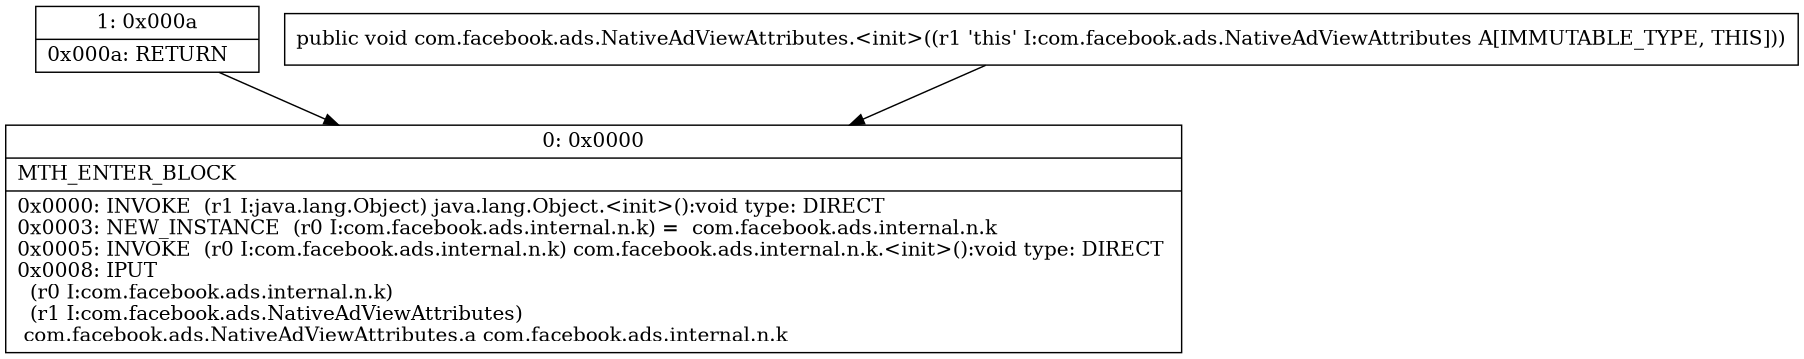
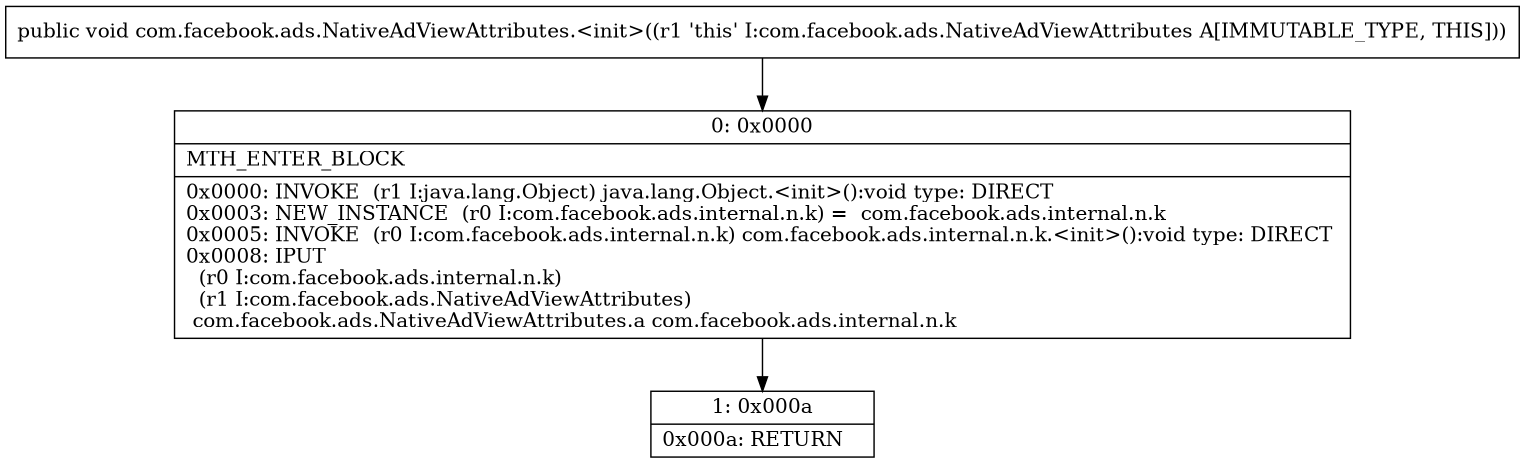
edge "1: 0x000a" -> "0: 0x0000": reversed
